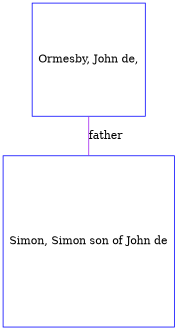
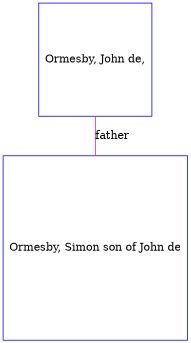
node "Simon, Simon son of John de": label "Simon, Simon son of John de" -> "Ormesby, Simon son of John de"
